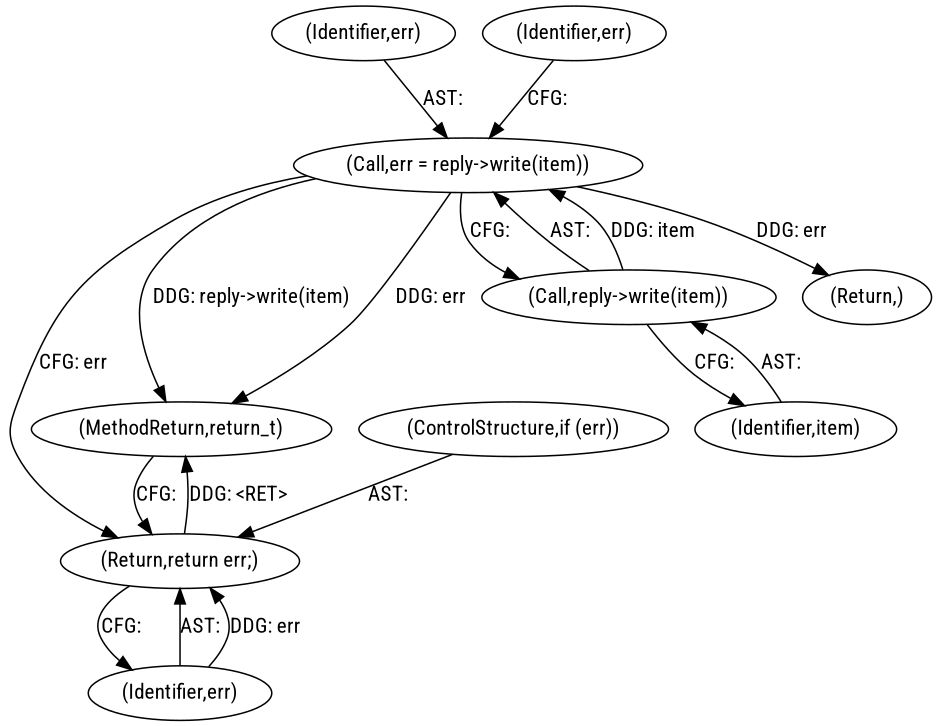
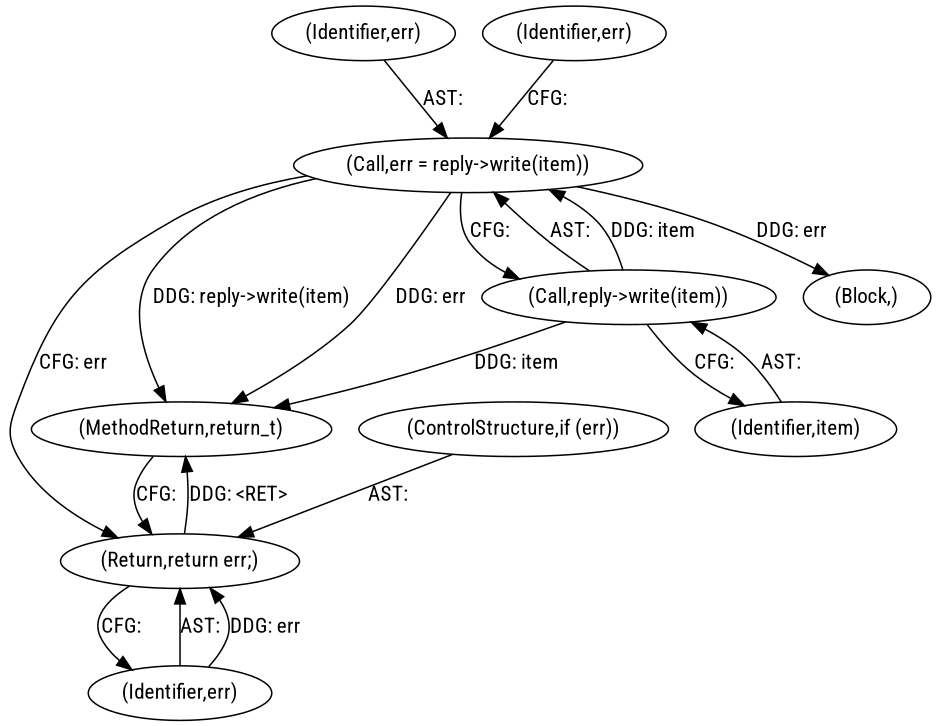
node "(Return,)": label "(Return,)" -> "(Block,)"
edge "(Call,reply->write(item))" -> "(MethodReturn,return_t)": added, label "DDG: item"
